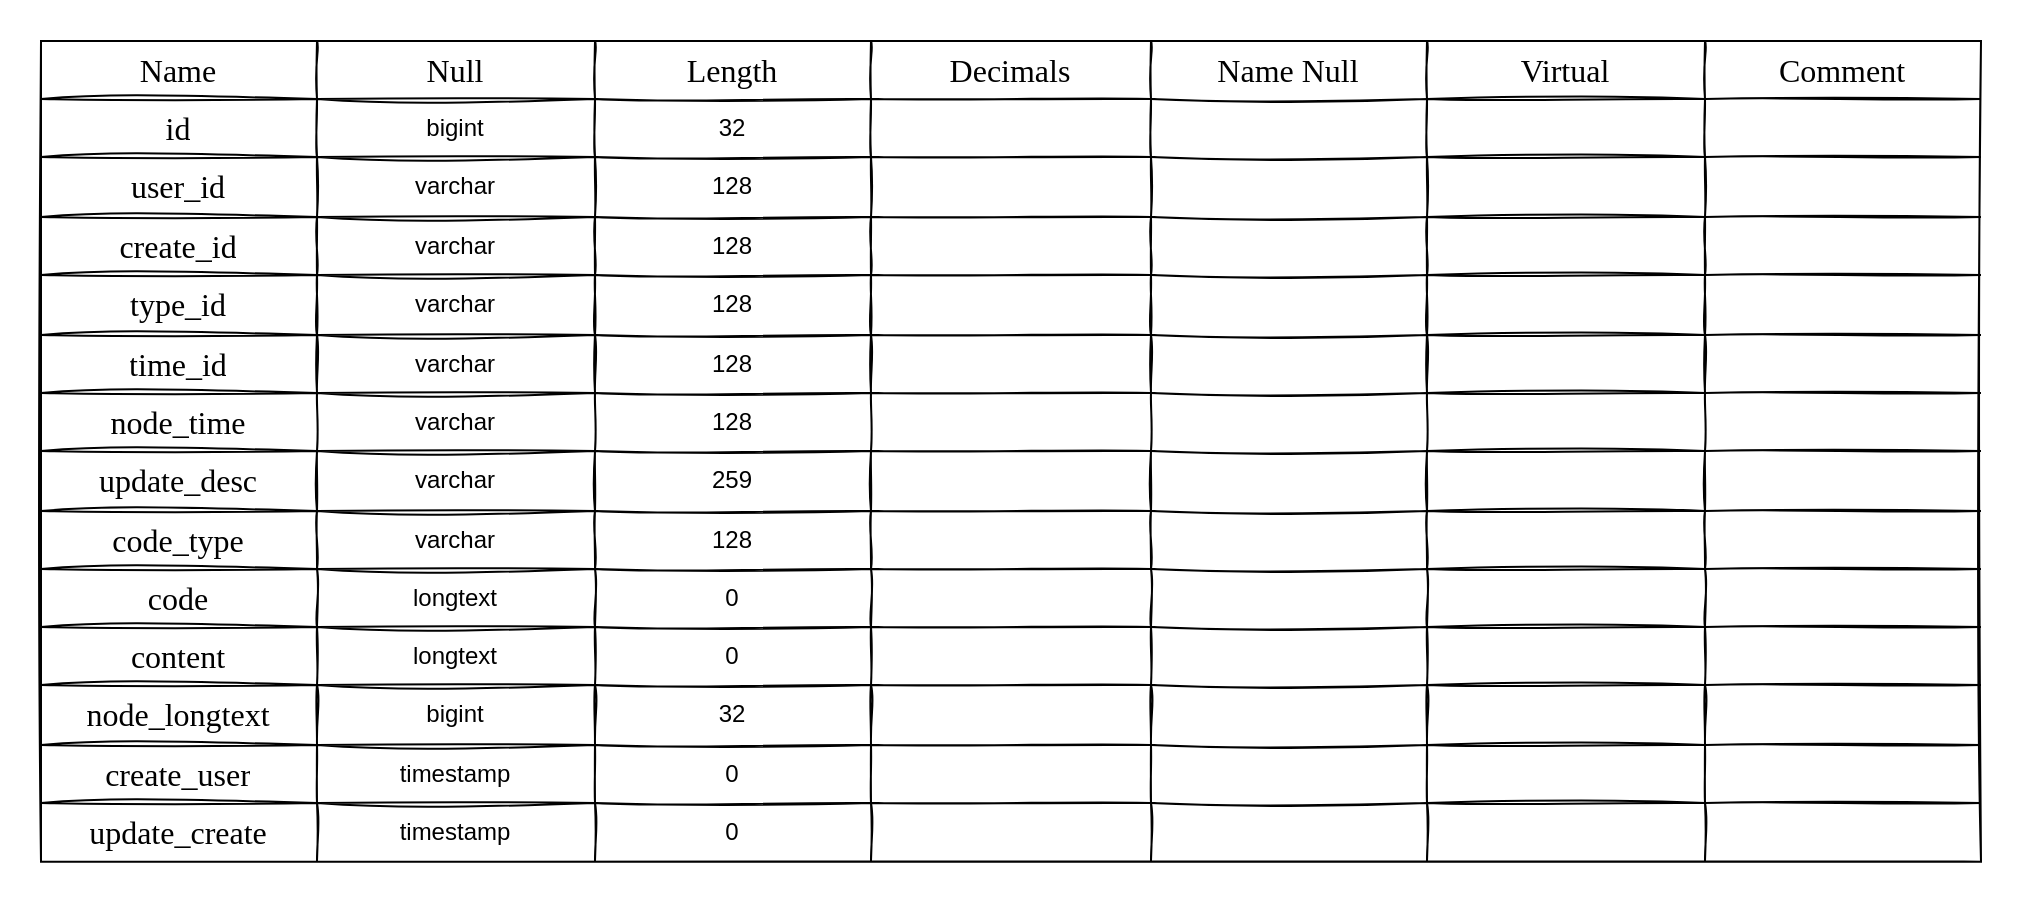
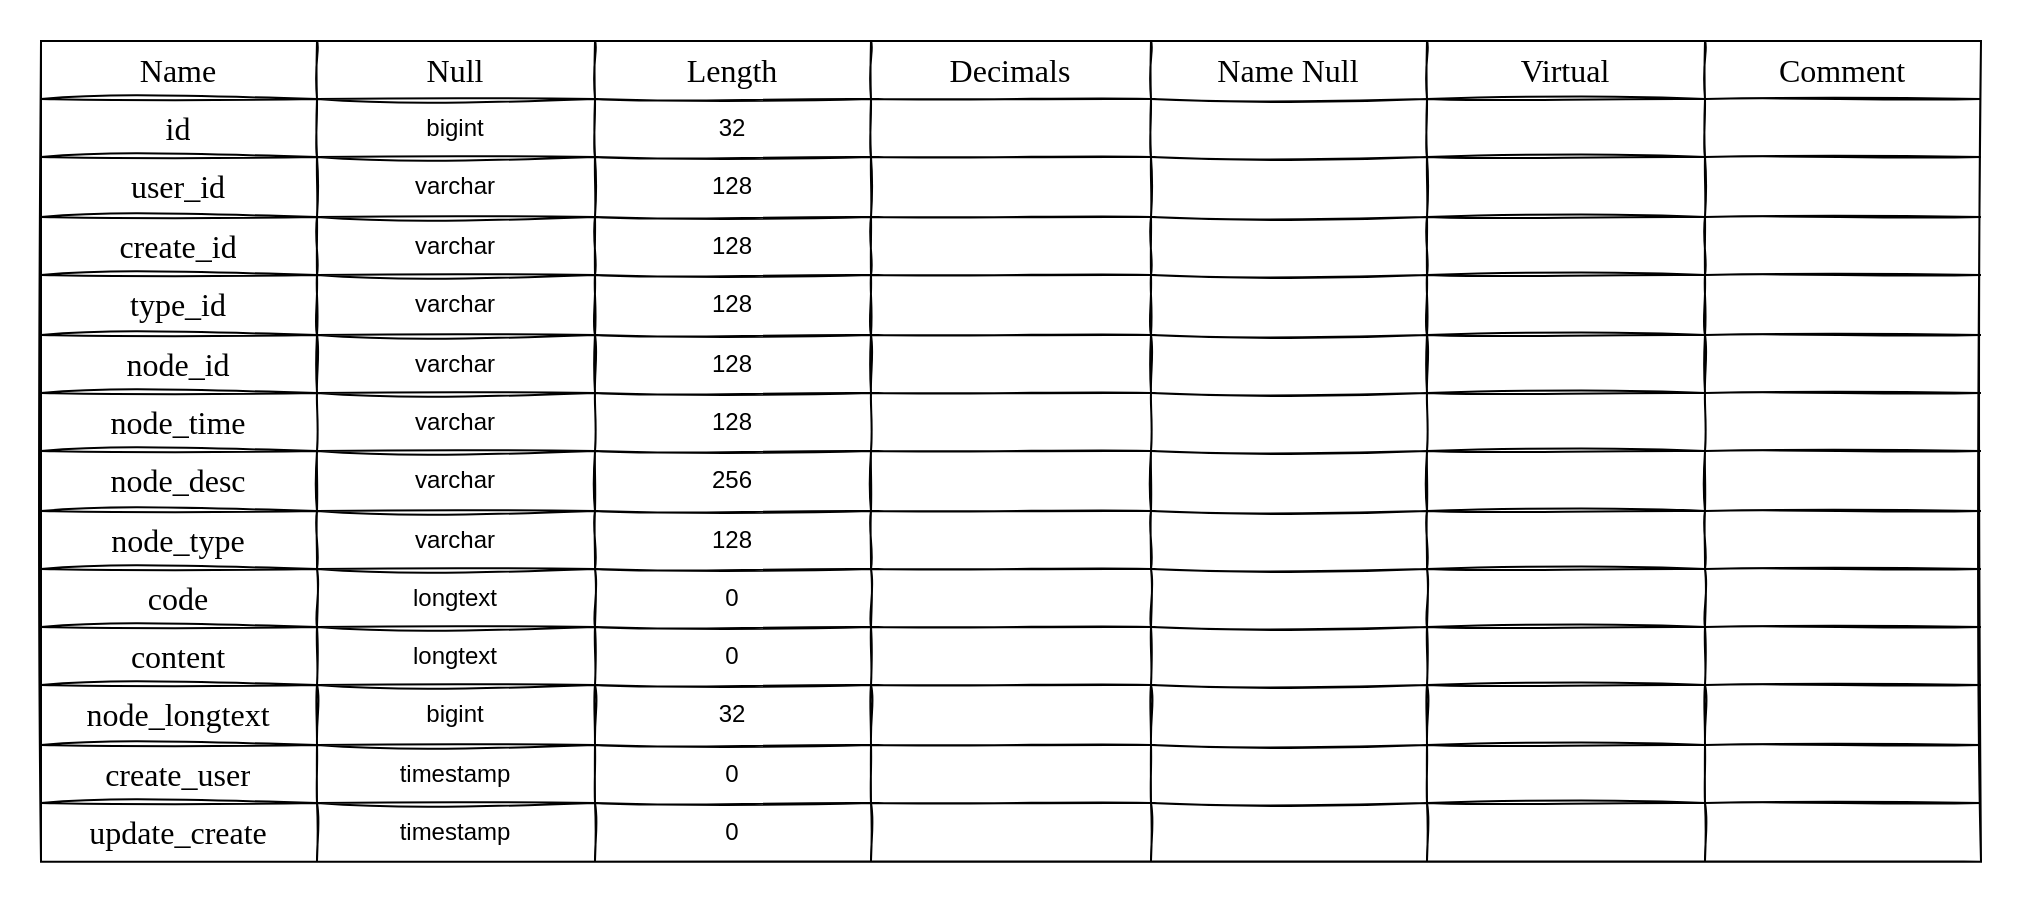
node "time_id": label "time_id" -> "node_id"
node "update_desc": label "update_desc" -> "node_desc"
node "259": label "259" -> "256"
node "code_type": label "code_type" -> "node_type"
